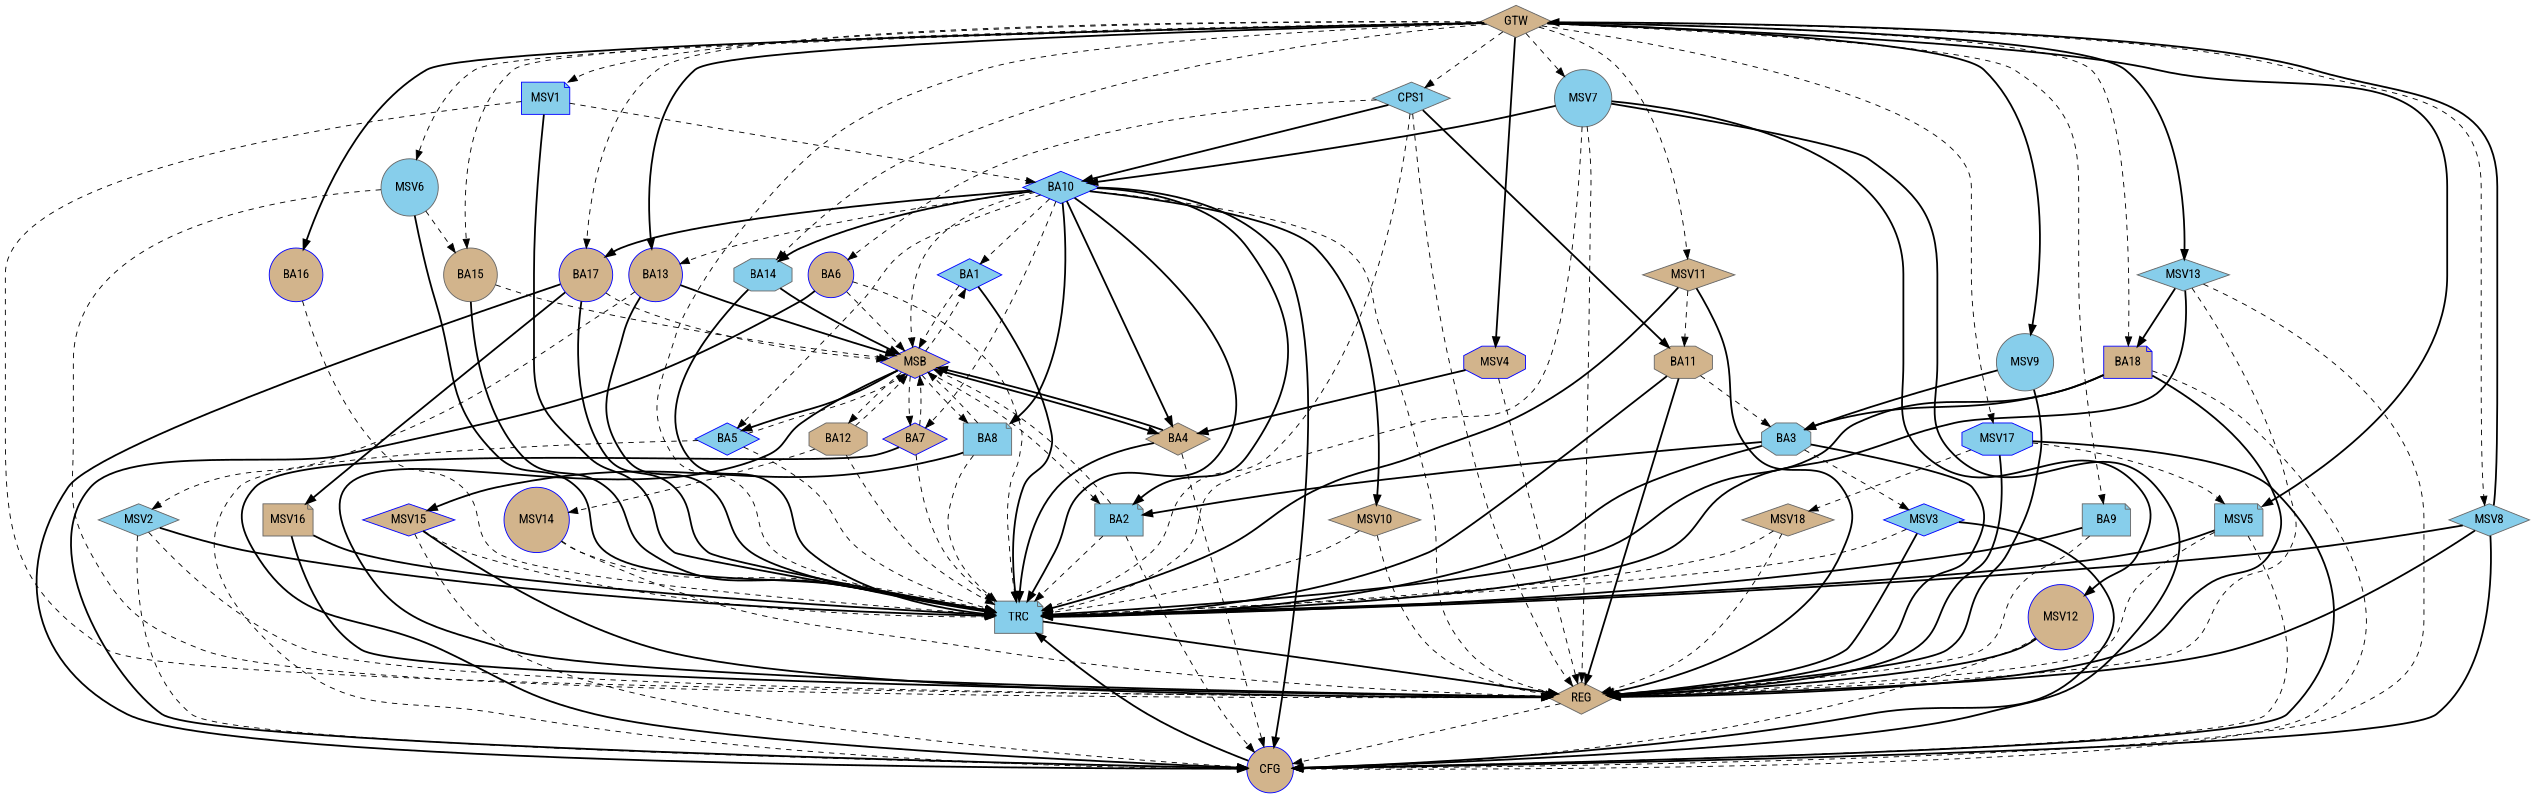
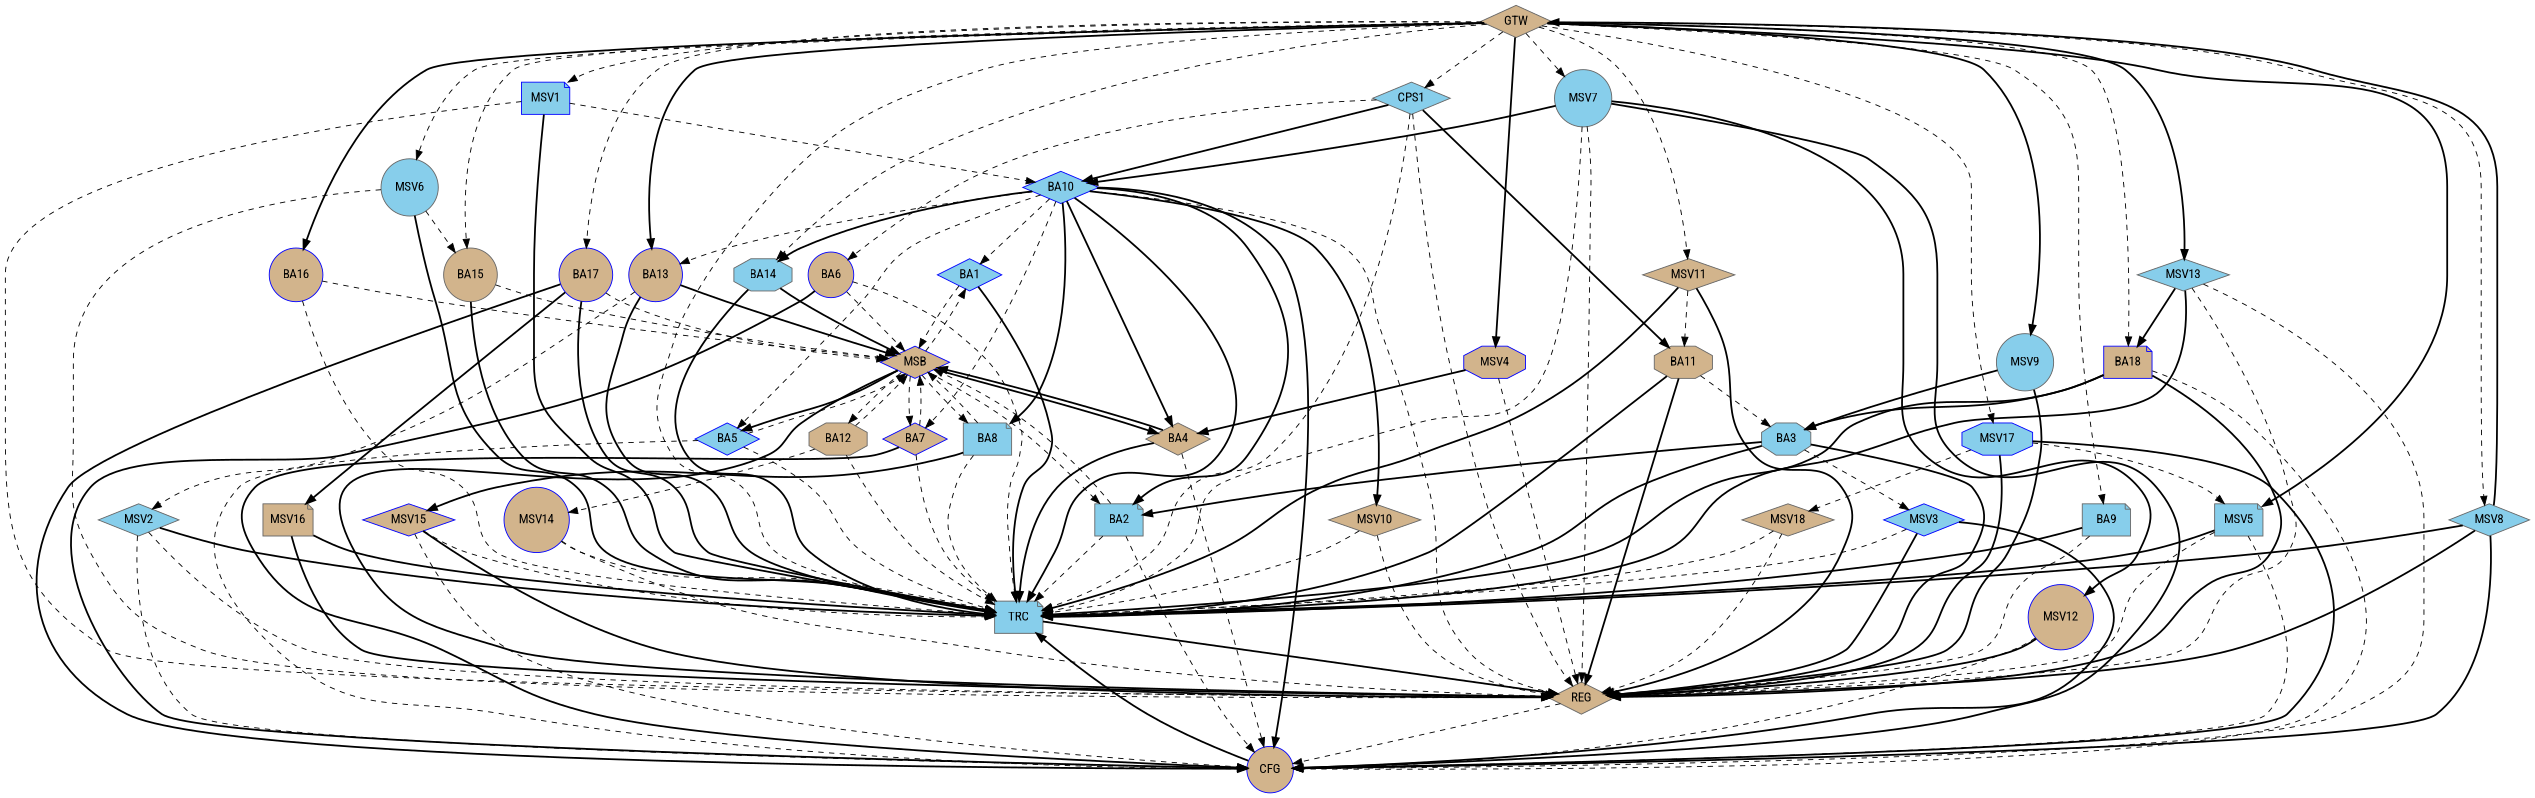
edge "BA10" -> "BA17": removed
edge "BA10" -> "MSB": now "BA16" -> "MSB"
